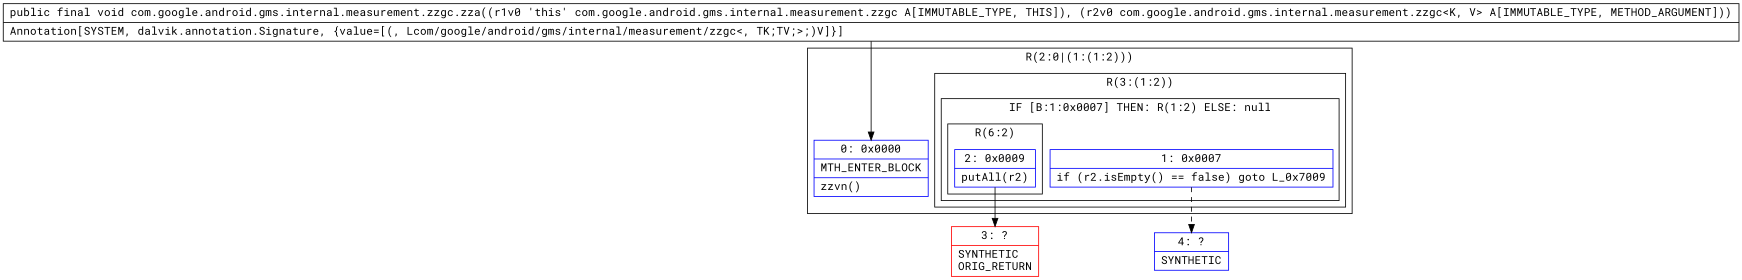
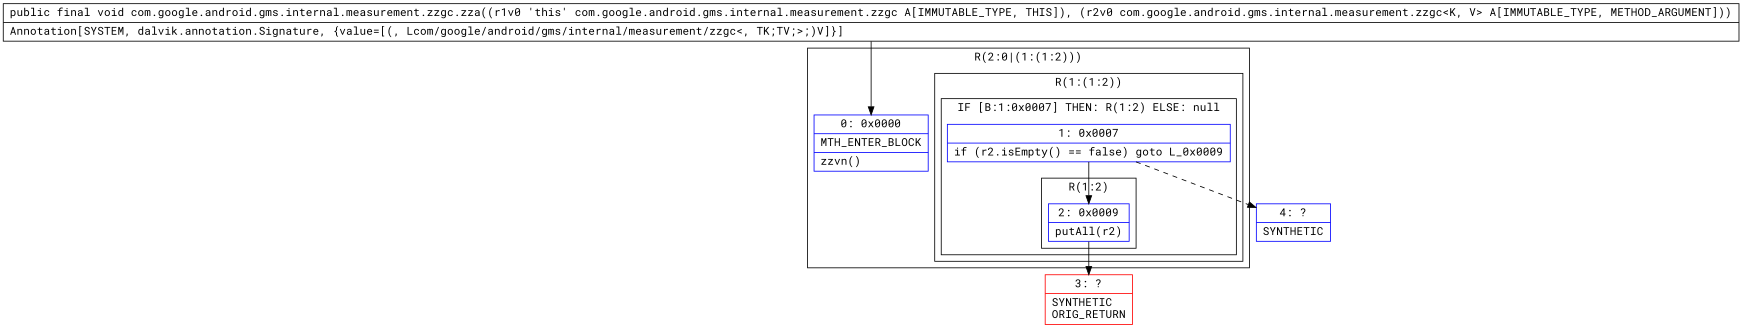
cluster "R(3:(1:2))": label "R(3:(1:2))" -> "R(1:(1:2))"
cluster "R(6:2)": label "R(6:2)" -> "R(1:2)"
node "1: 0x0007": text "if (r2.isEmpty() == false) goto L_0x7009" -> "if (r2.isEmpty() == false) goto L_0x0009"
edge "1: 0x0007" -> "2: 0x0009": added
